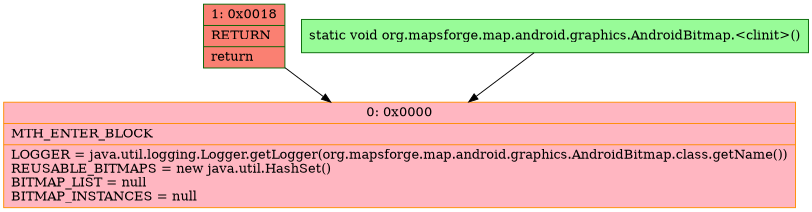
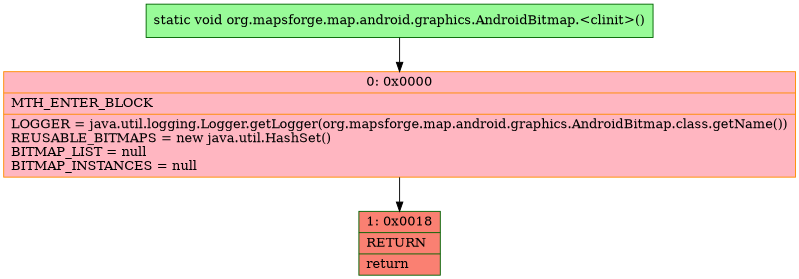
edge "1: 0x0018" -> "0: 0x0000": reversed
